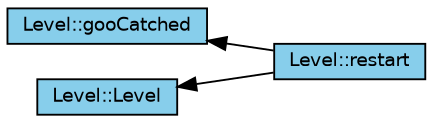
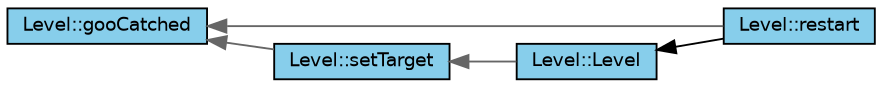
edge "Level::restart" -> "Level::gooCatched": color black -> gray40
node "Level::setTarget": added
